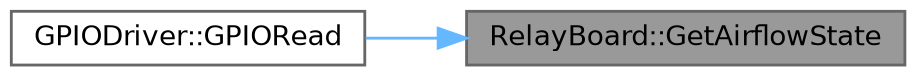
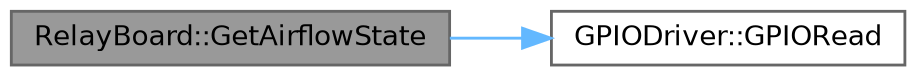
edge "GPIODriver::GPIORead" -> "RelayBoard::GetAirflowState": reversed
